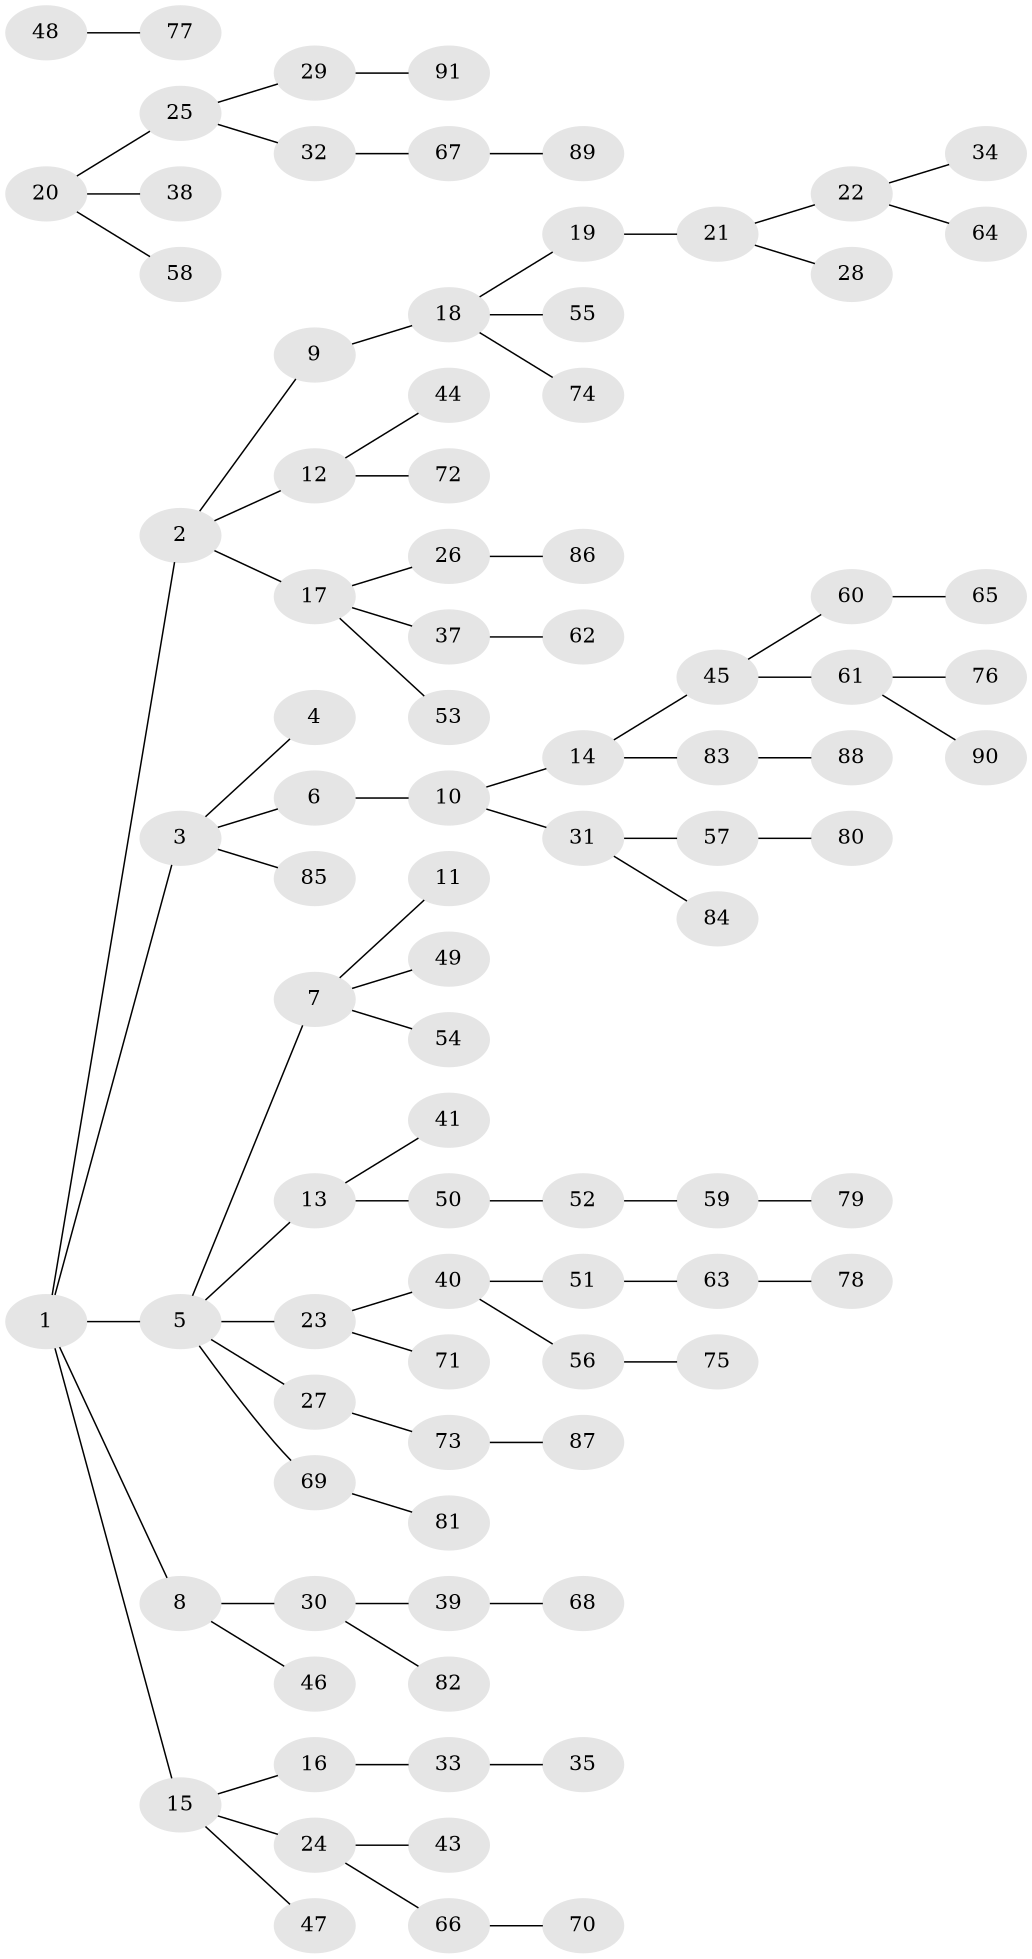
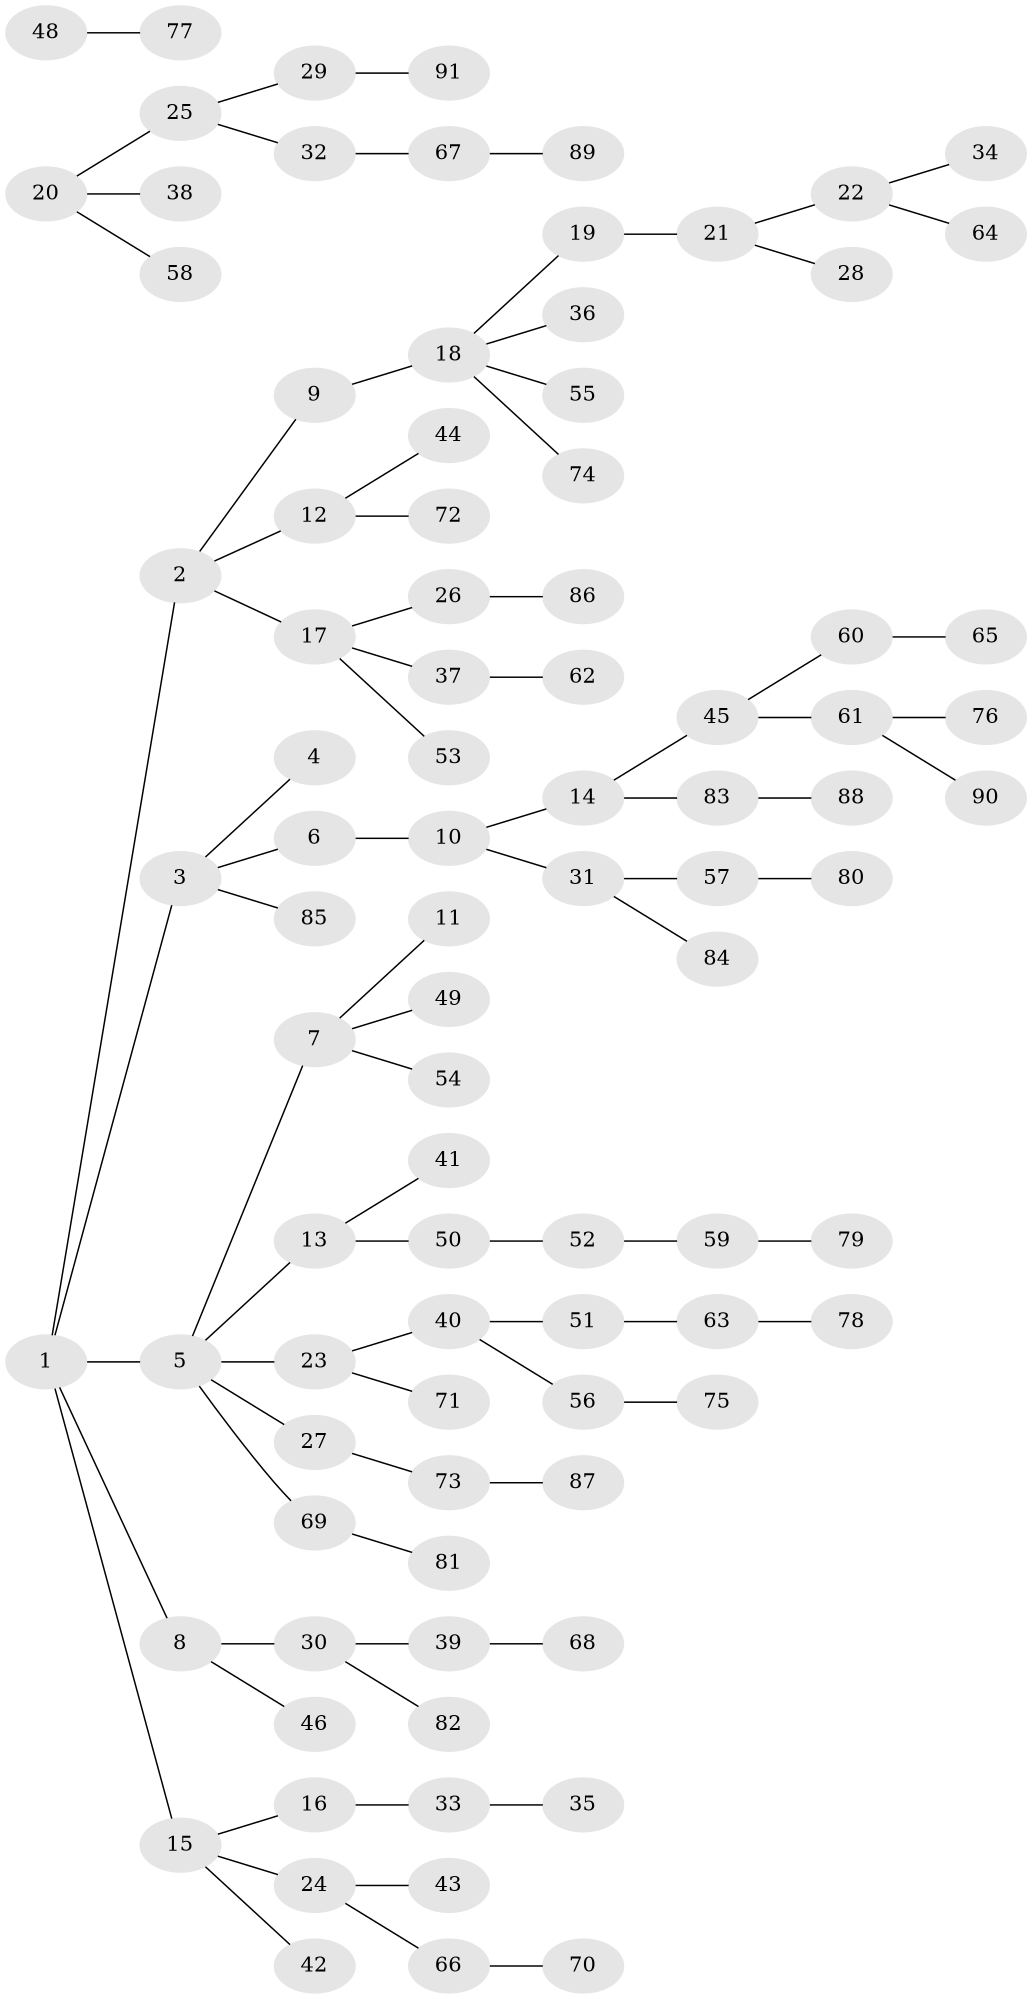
node "36": added
node "47": label "47" -> "42"
